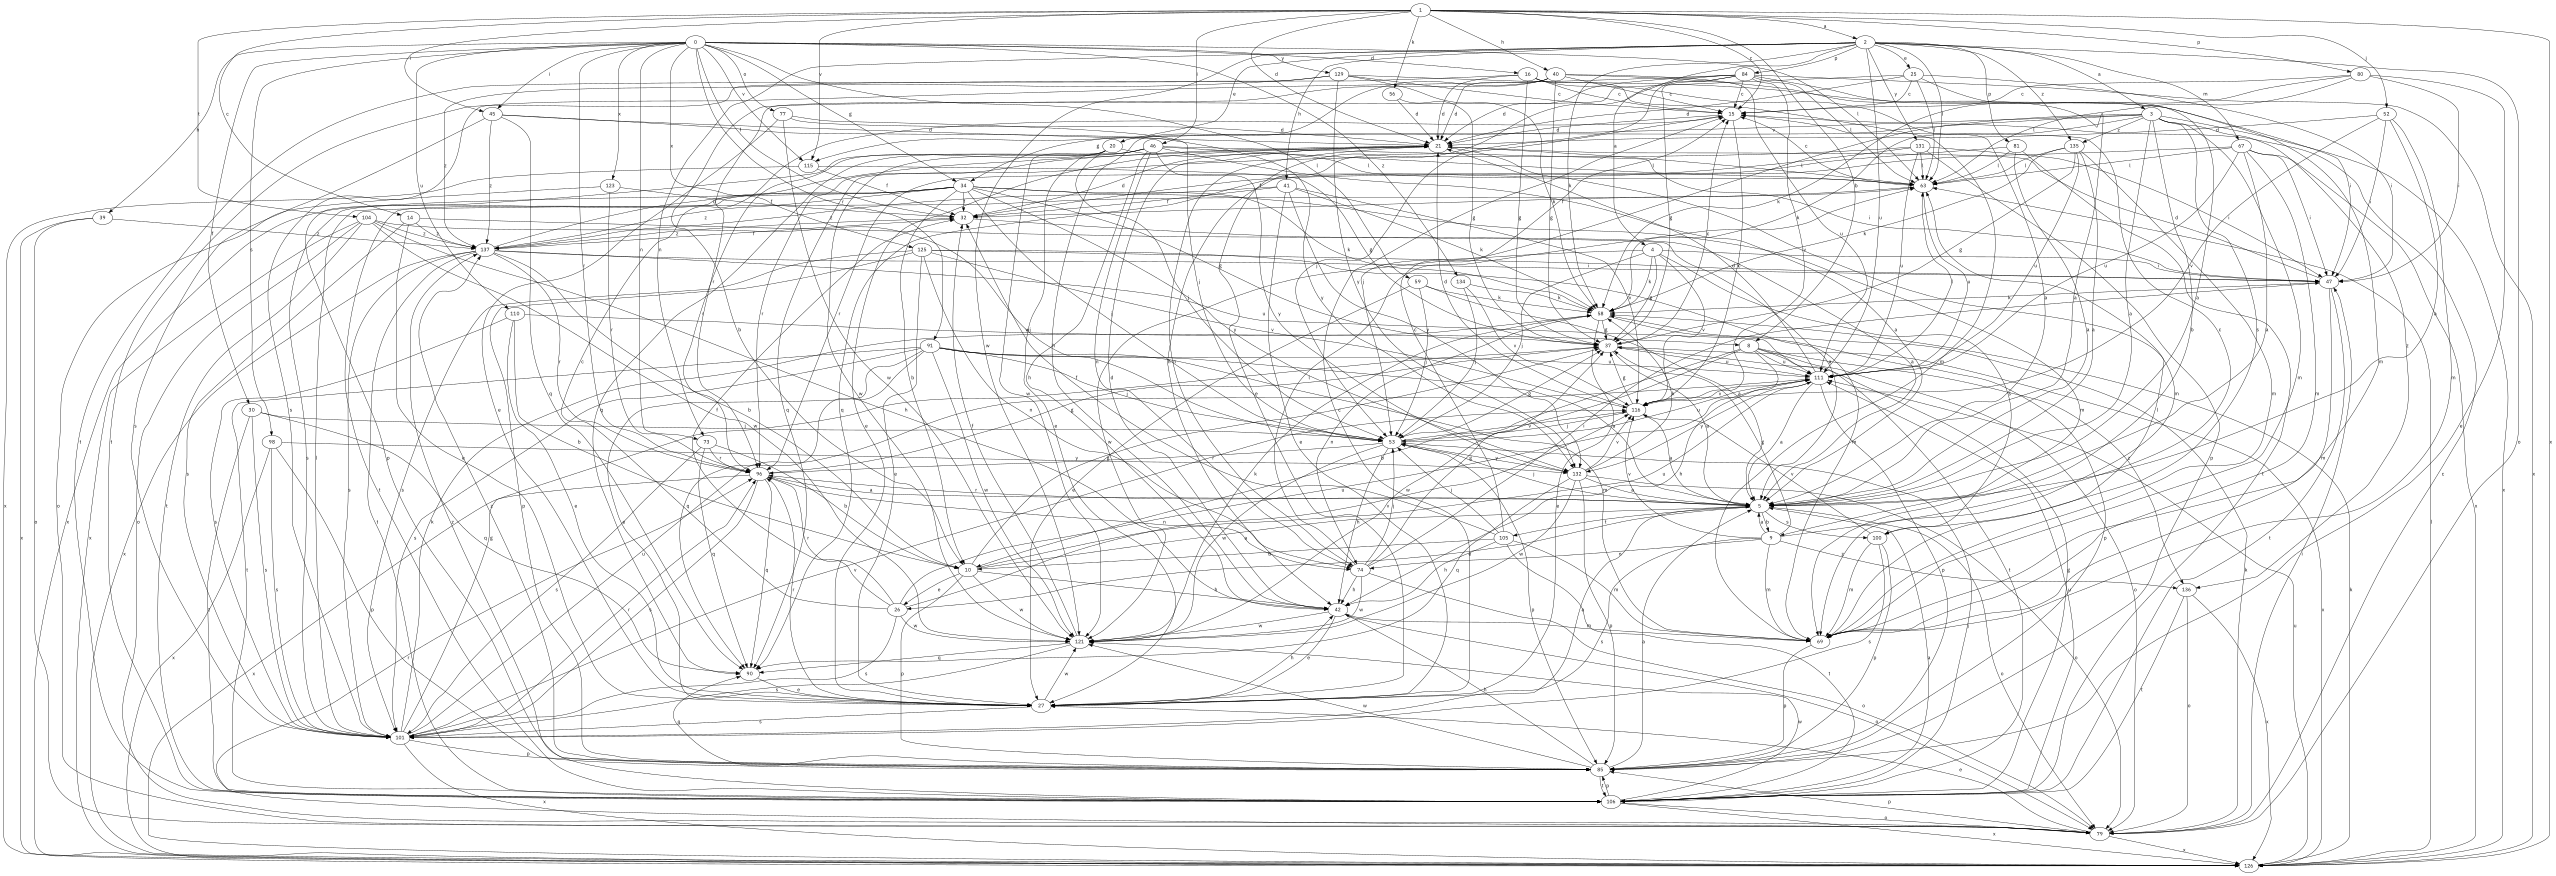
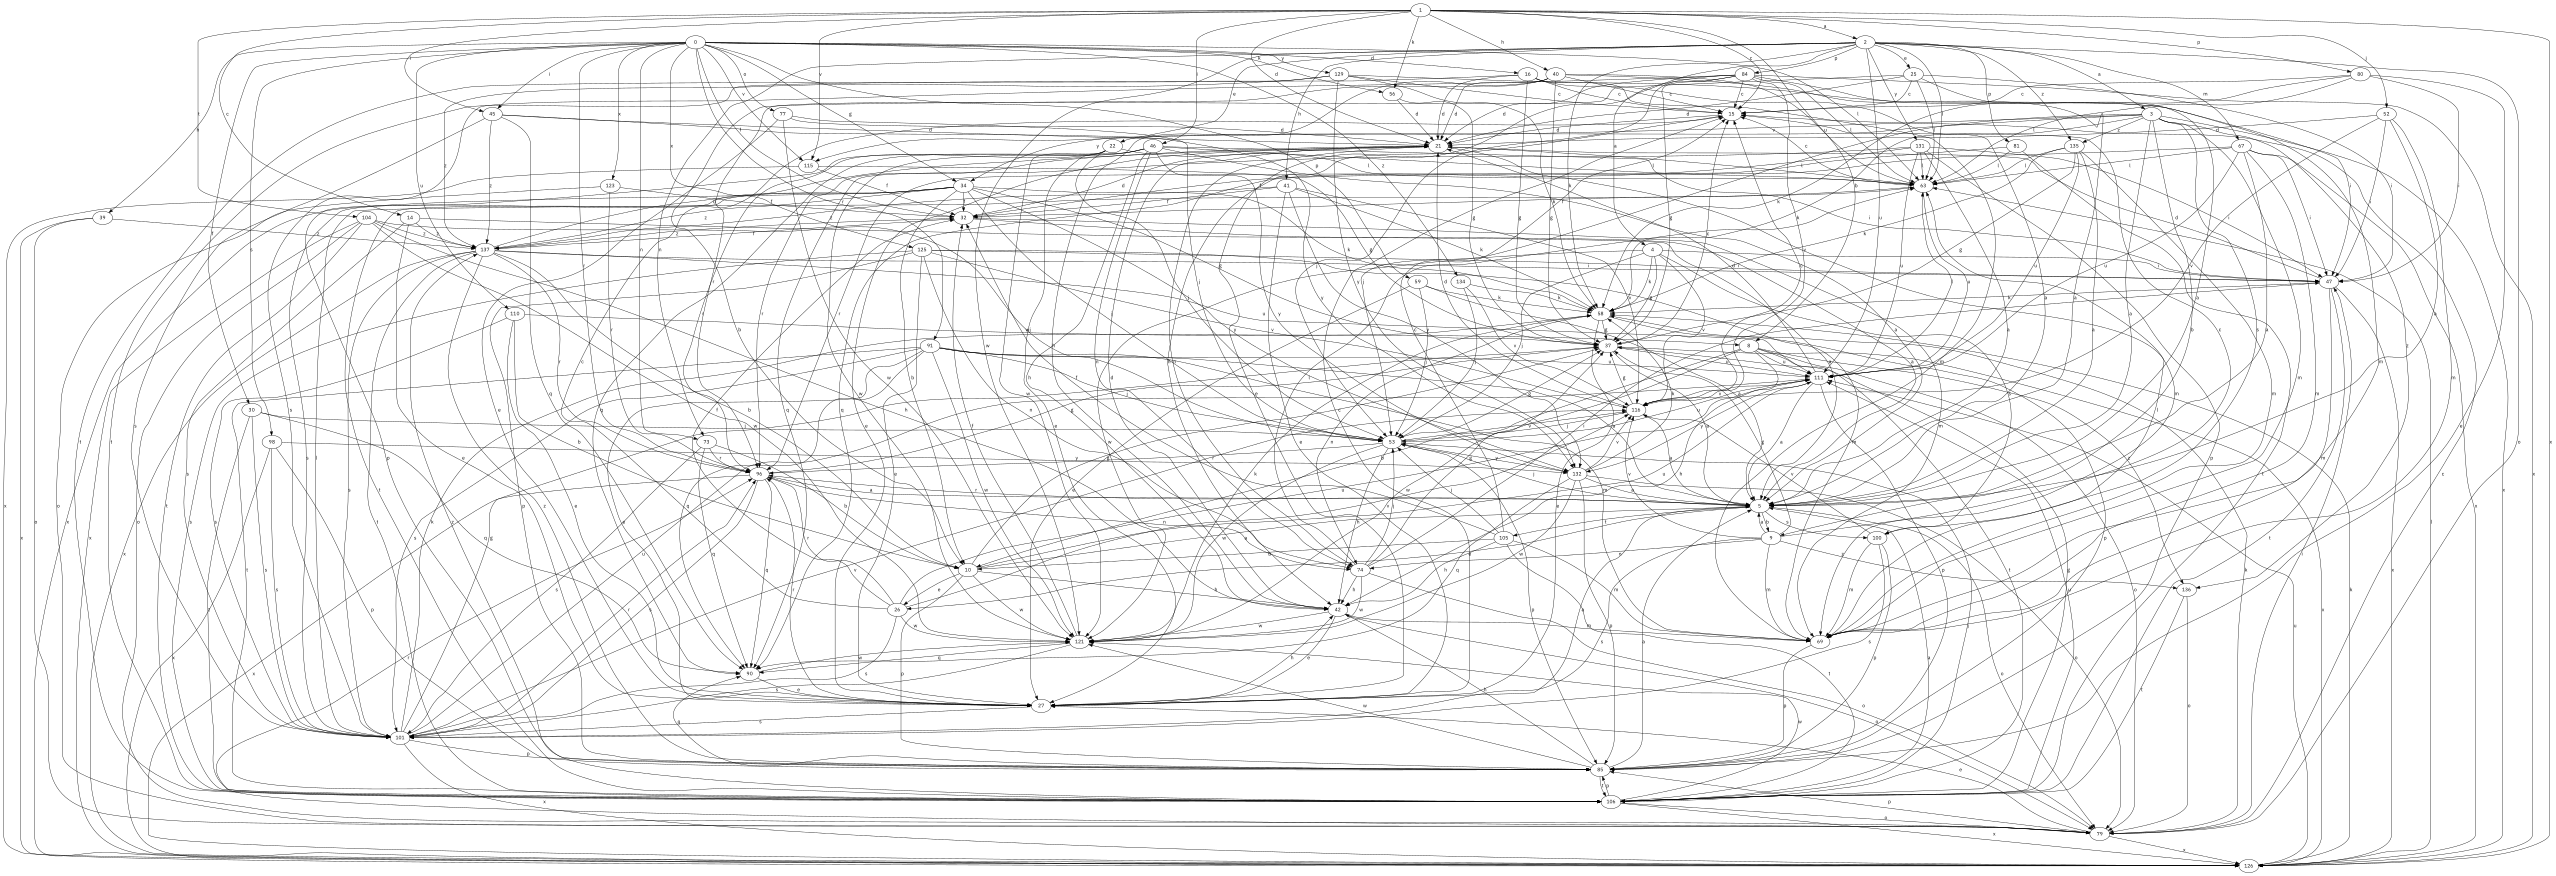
edge "0" -> "56": added, label "k"
edge "3" -> "34": label "g" -> "y"
node "20": label "20" -> "22"
edge "40" -> "111": now "40" -> "63"
edge "0" -> "59": label "l" -> "p"
edge "34" -> "69": now "32" -> "69"
edge "15" -> "116": reversed
edge "125" -> "101": now "125" -> "106"
edge "81" -> "5": now "131" -> "5"
edge "27" -> "121": now "90" -> "121"
edge "136" -> "126": now "47" -> "126"
edge "85" -> "137": reversed
